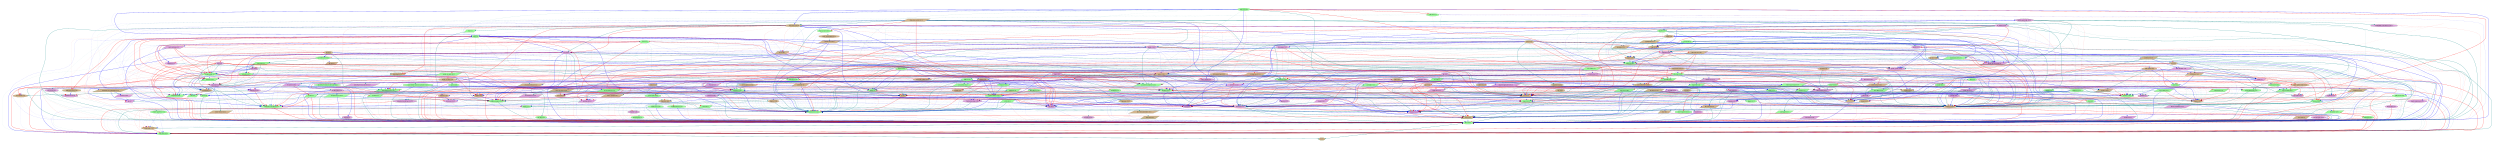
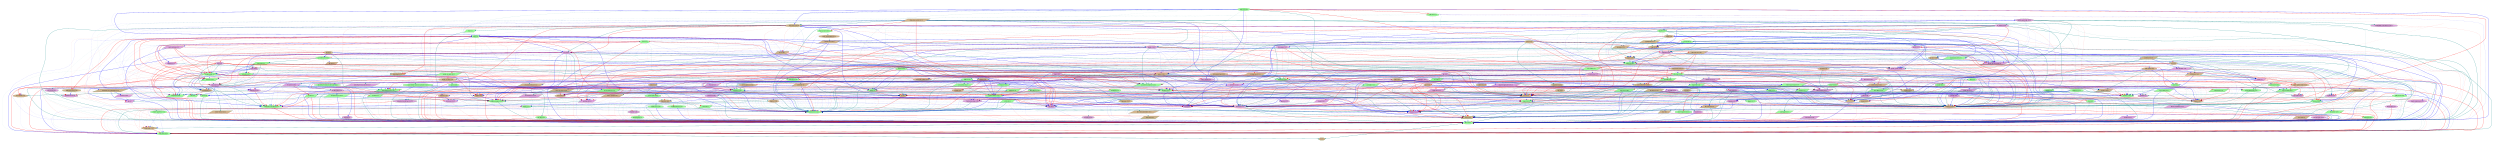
edge "hpc-0.6.0.3" -> "uuid-types-1.0.3": now "hpc-0.6.0.3" -> "containers-0.5.7.1"
